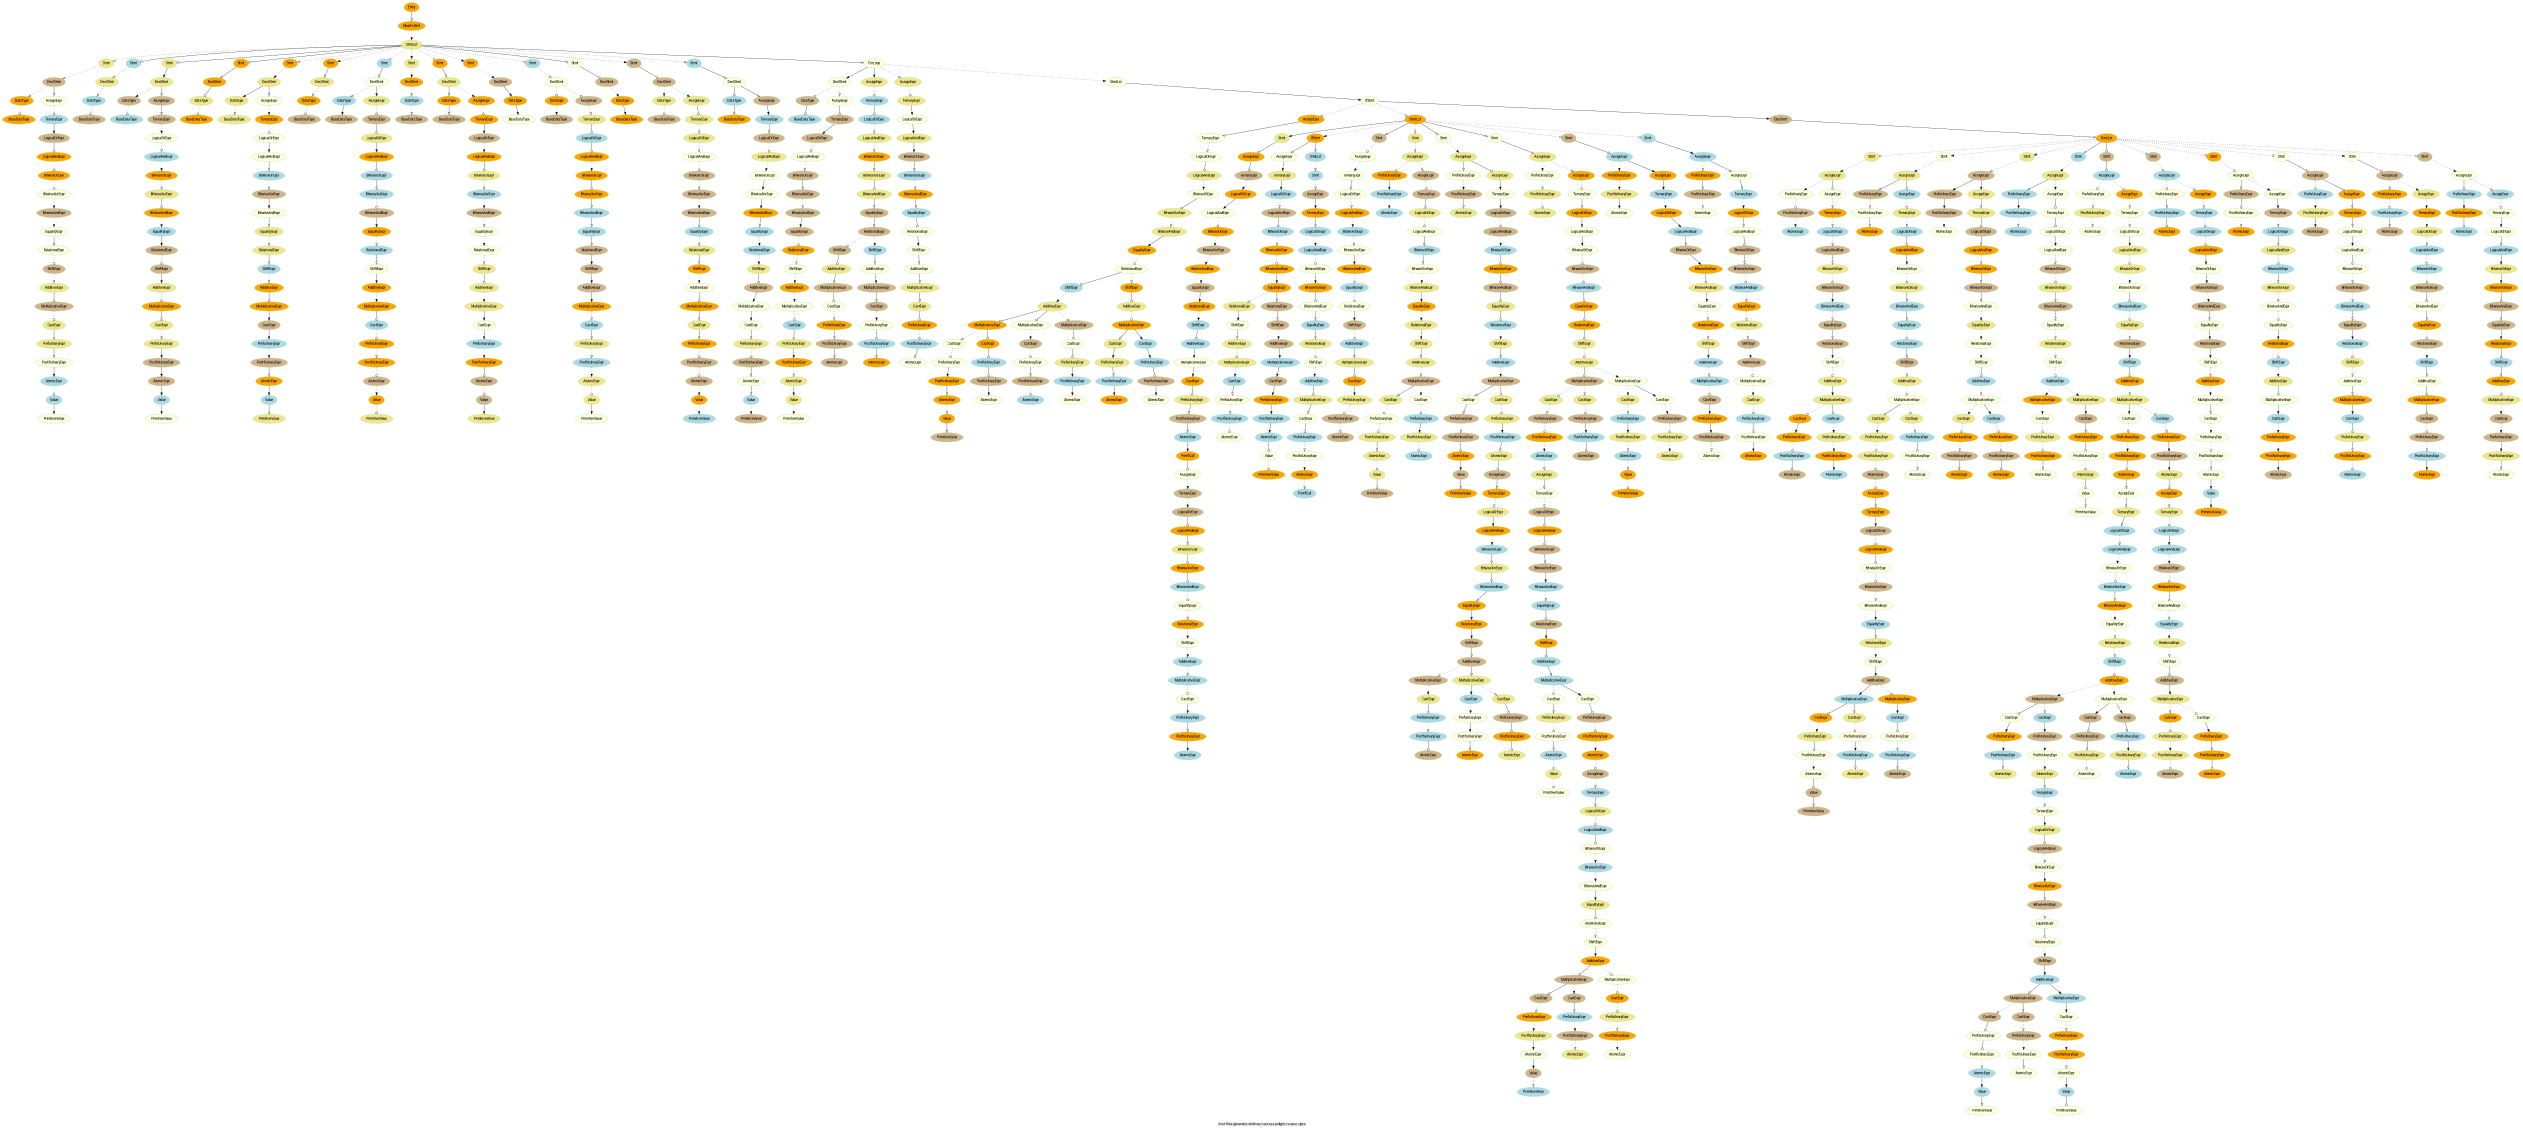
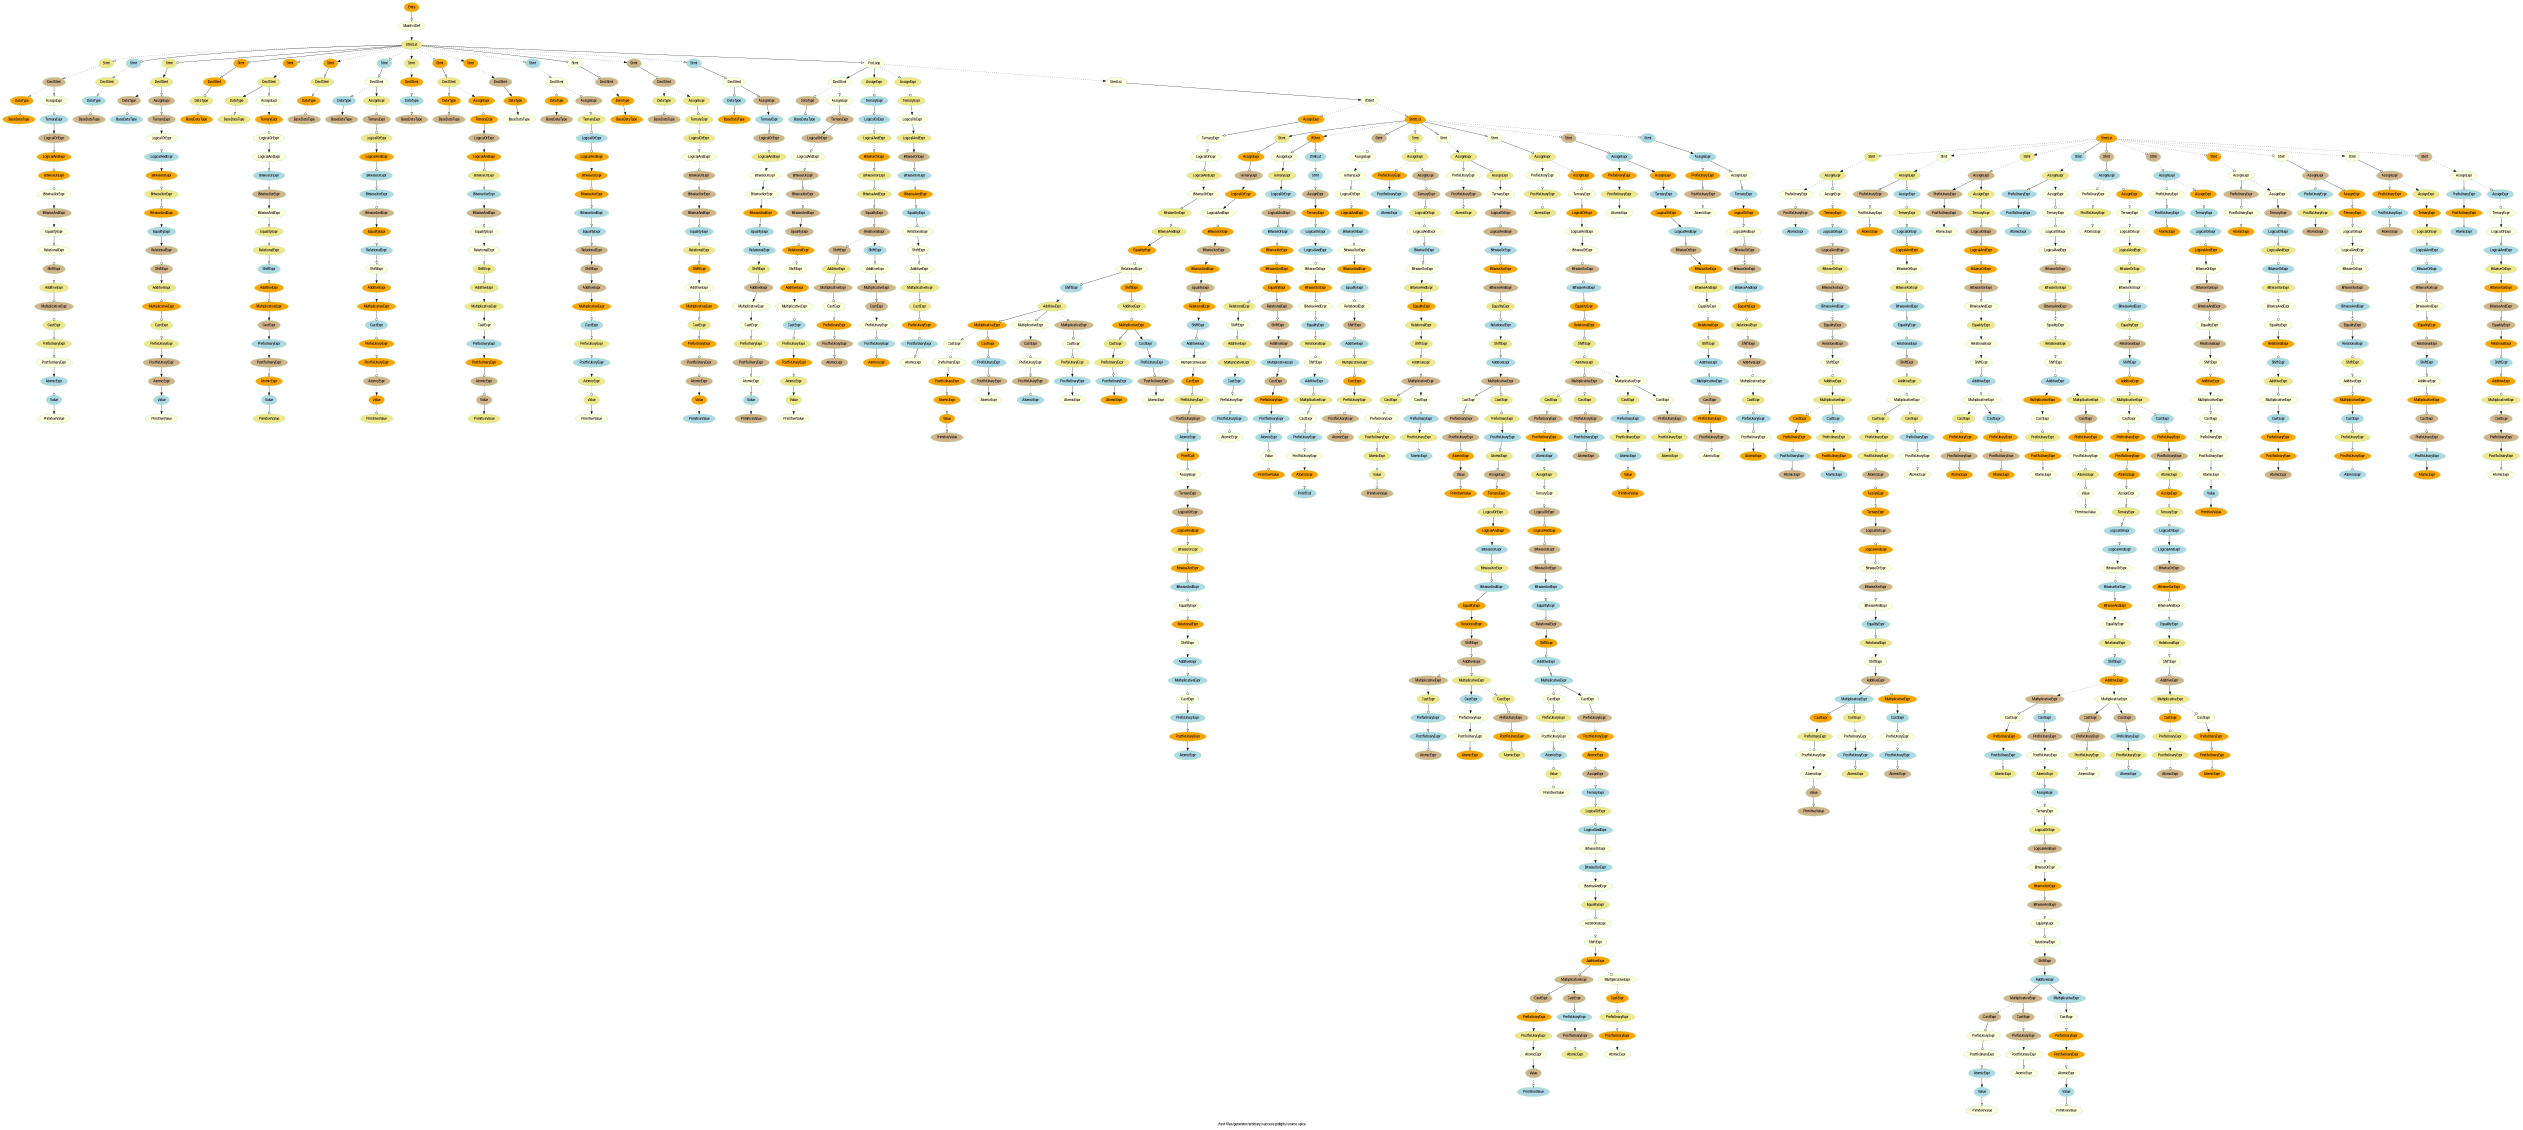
node "MainFctDef": fillcolor orange -> lightyellow
node "ElseStmt": removed
